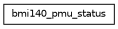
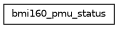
node "bmi140_pmu_status": label "bmi140_pmu_status" -> "bmi160_pmu_status"
